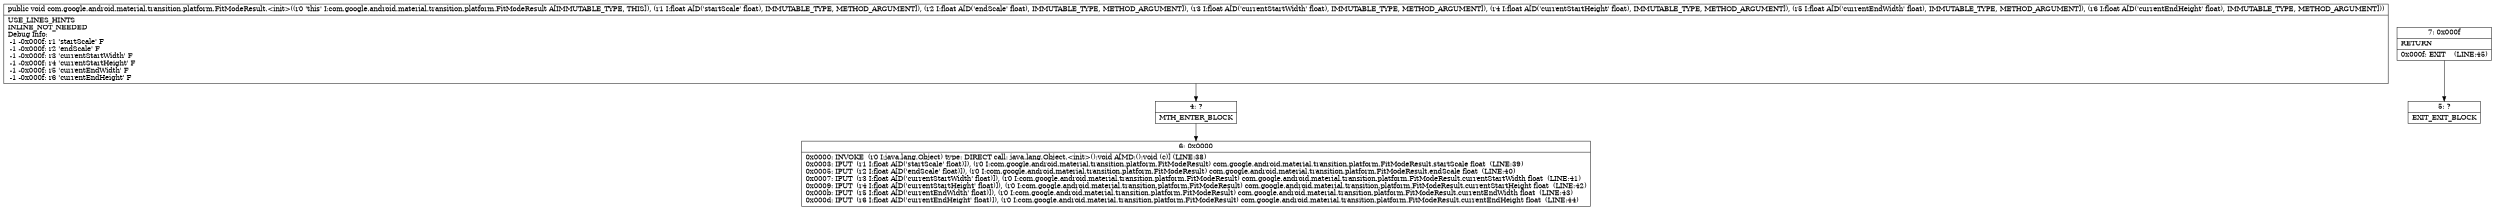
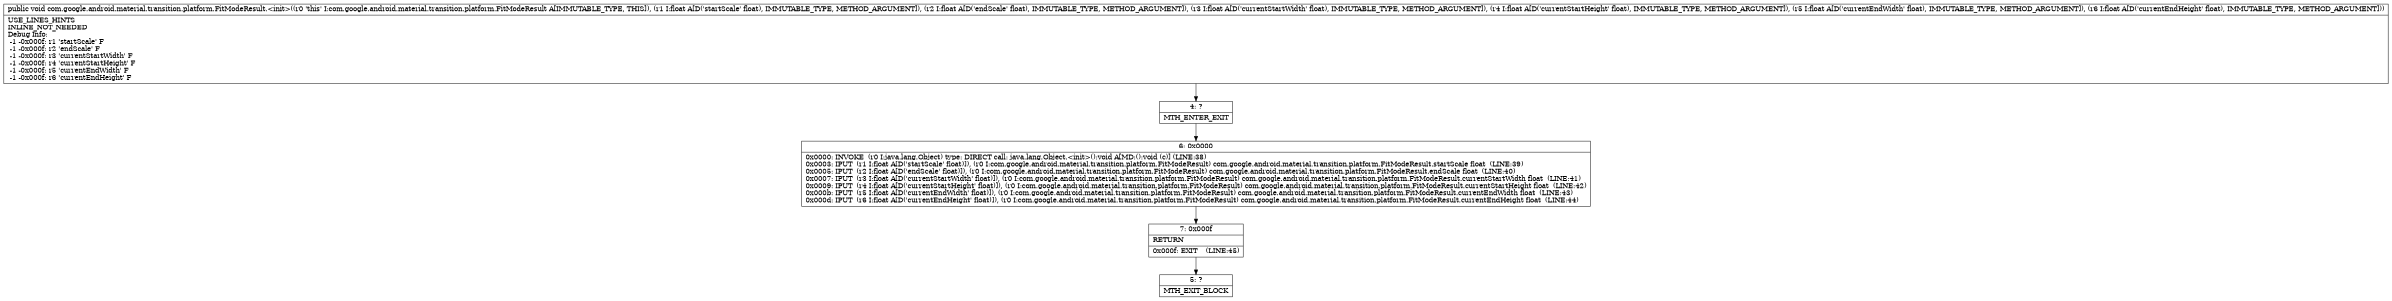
node "4: ?": text "MTH_ENTER_BLOCK" -> "MTH_ENTER_EXIT"
node "5: ?": text "EXIT_EXIT_BLOCK" -> "MTH_EXIT_BLOCK"
edge "6: 0x0000" -> "7: 0x000f": added
